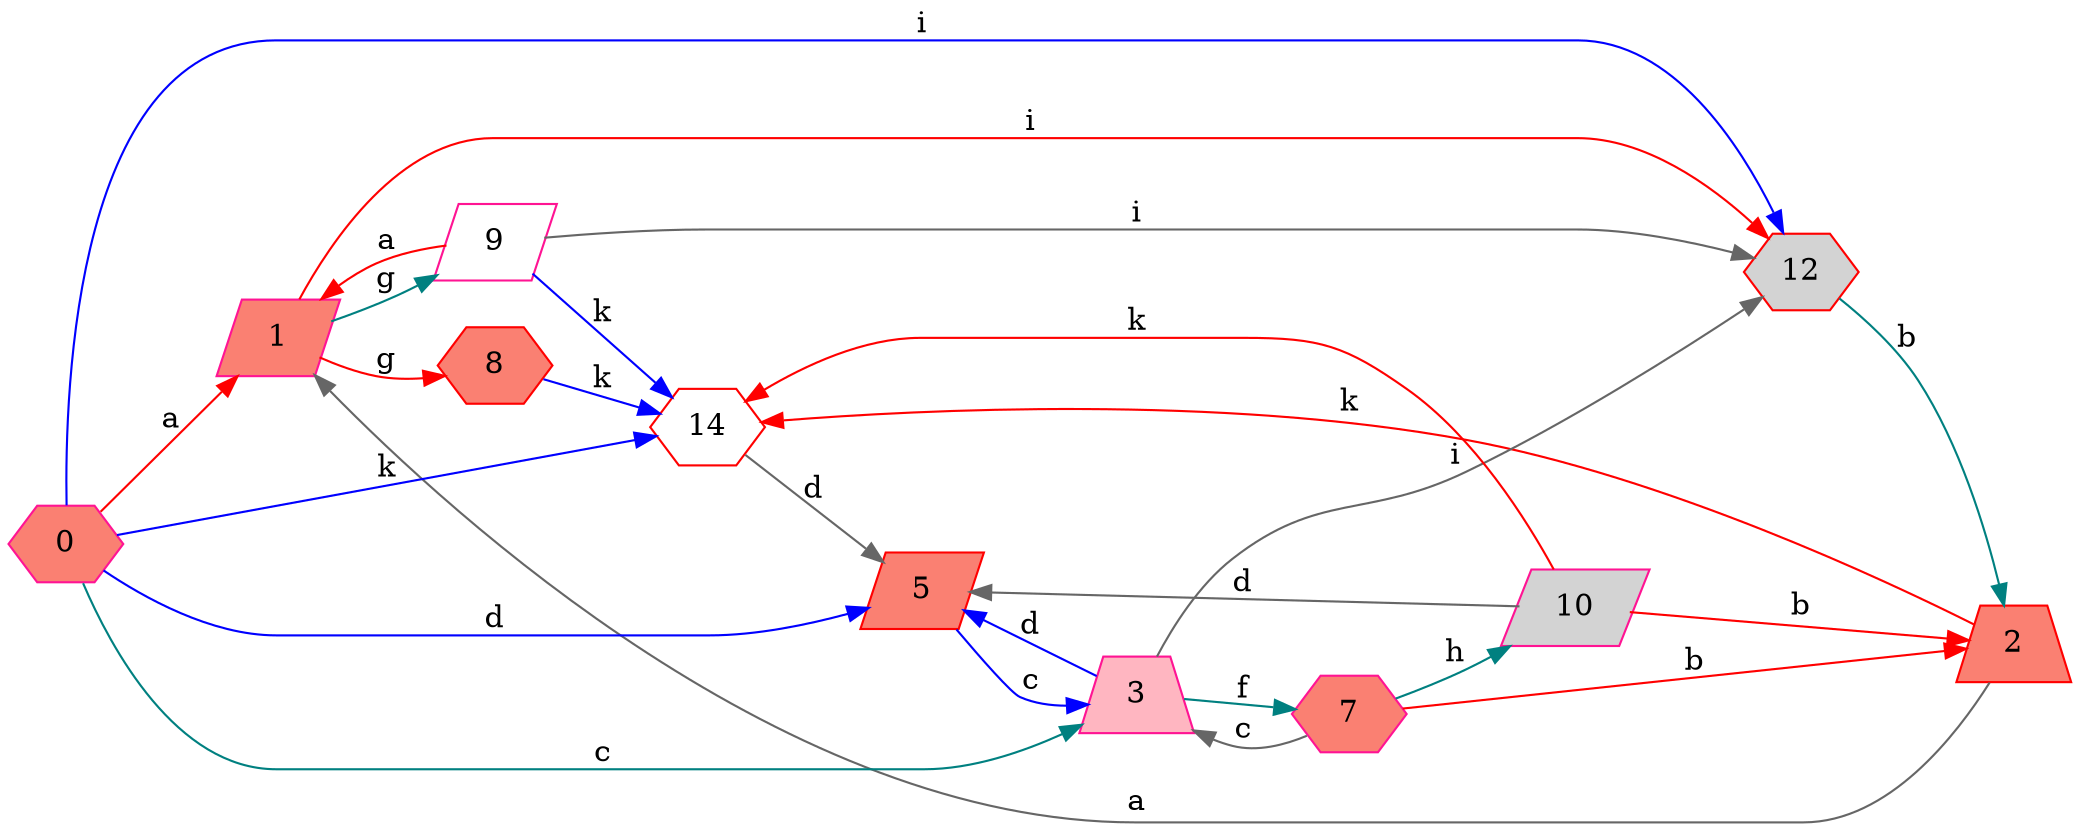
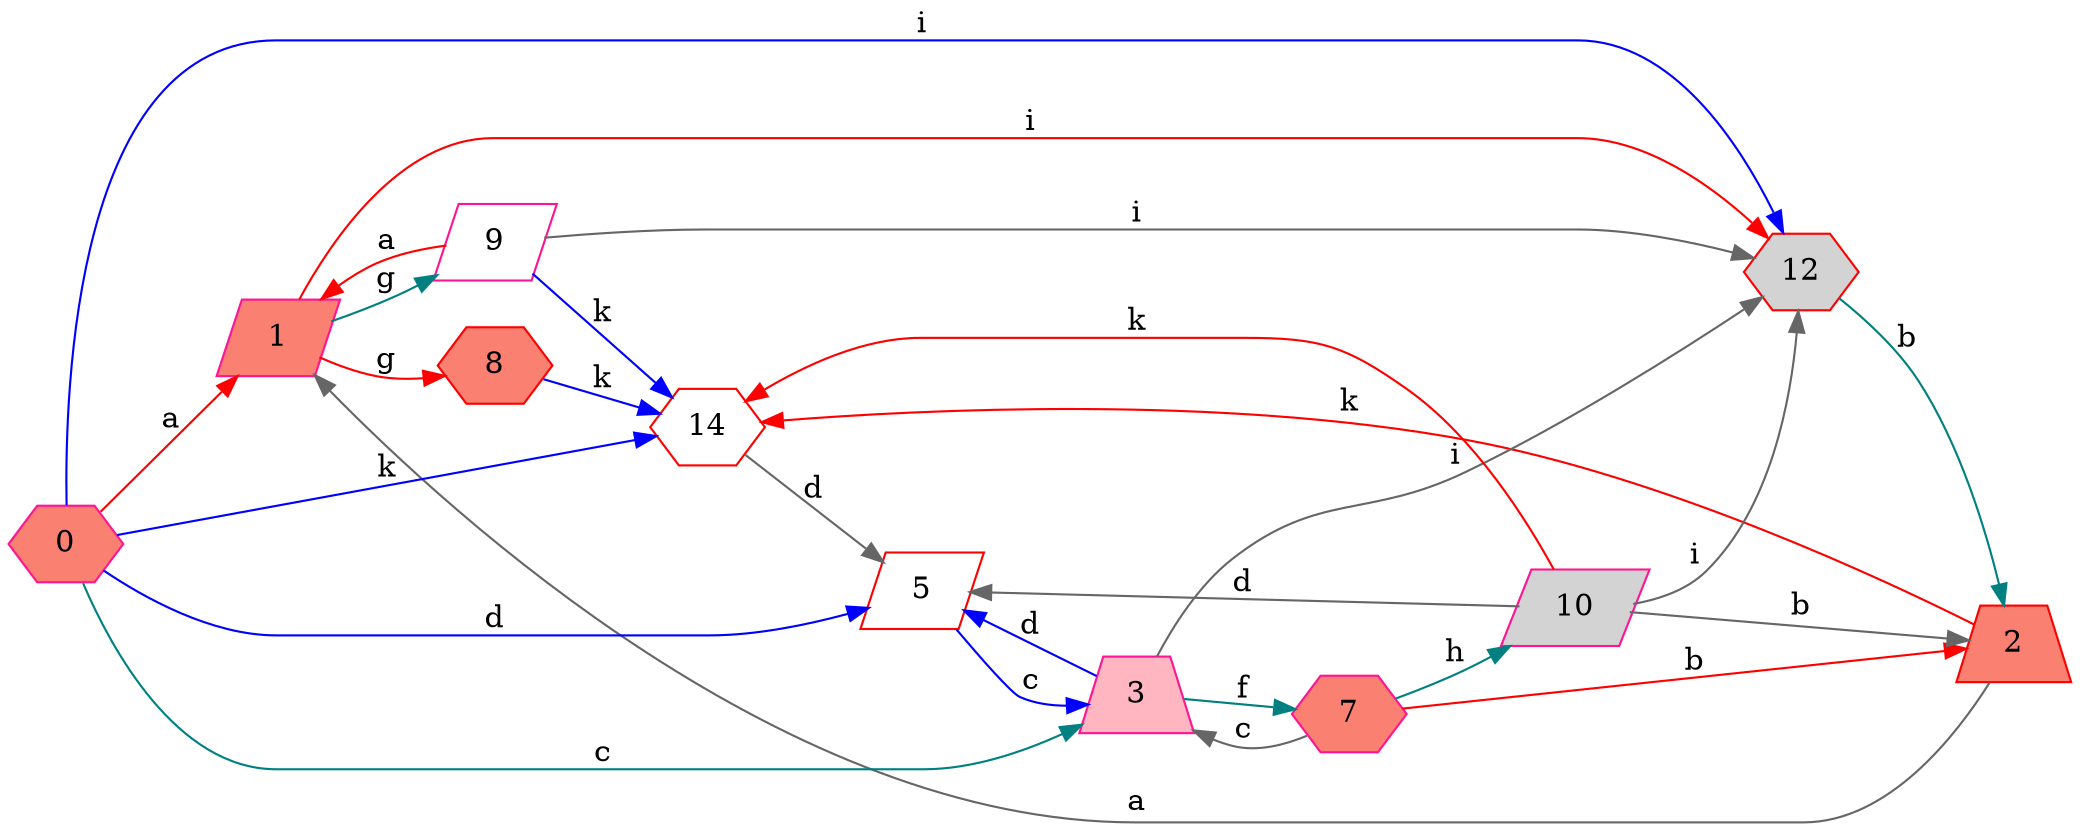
edge "10" -> "12": added, label "i"
node "5": fillcolor salmon -> white
edge "10" -> "2": color red -> gray40
